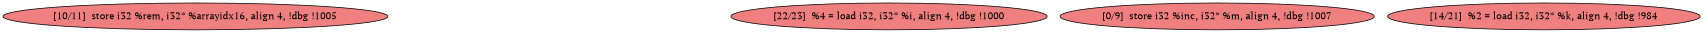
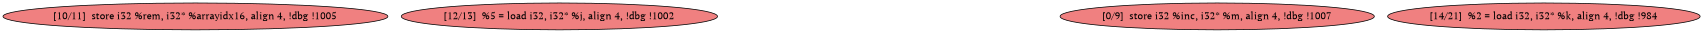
node "[12/13]  %5 = load i32, i32* %j, align 4, !dbg !1002": added
node "[22/23]  %4 = load i32, i32* %i, align 4, !dbg !1000": removed
